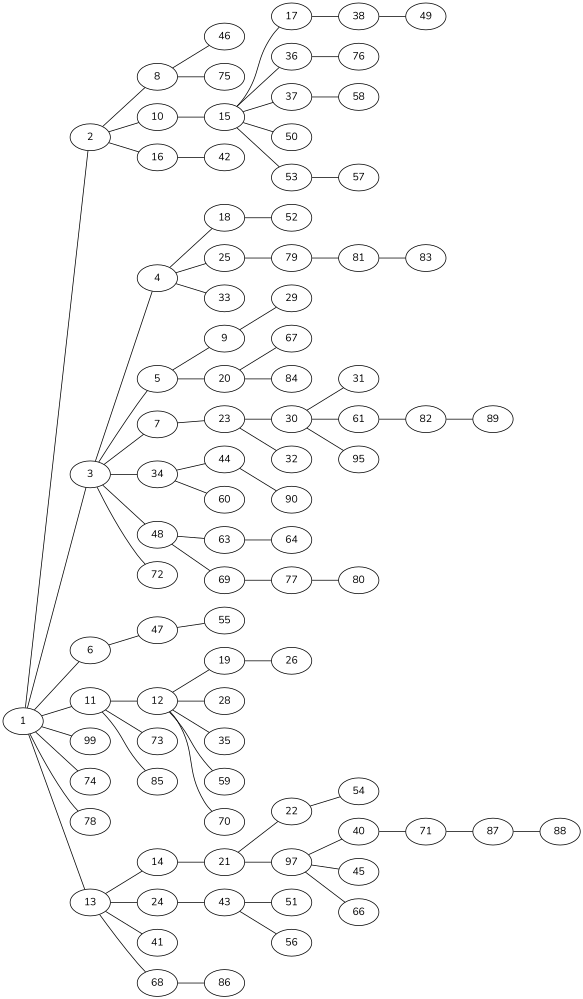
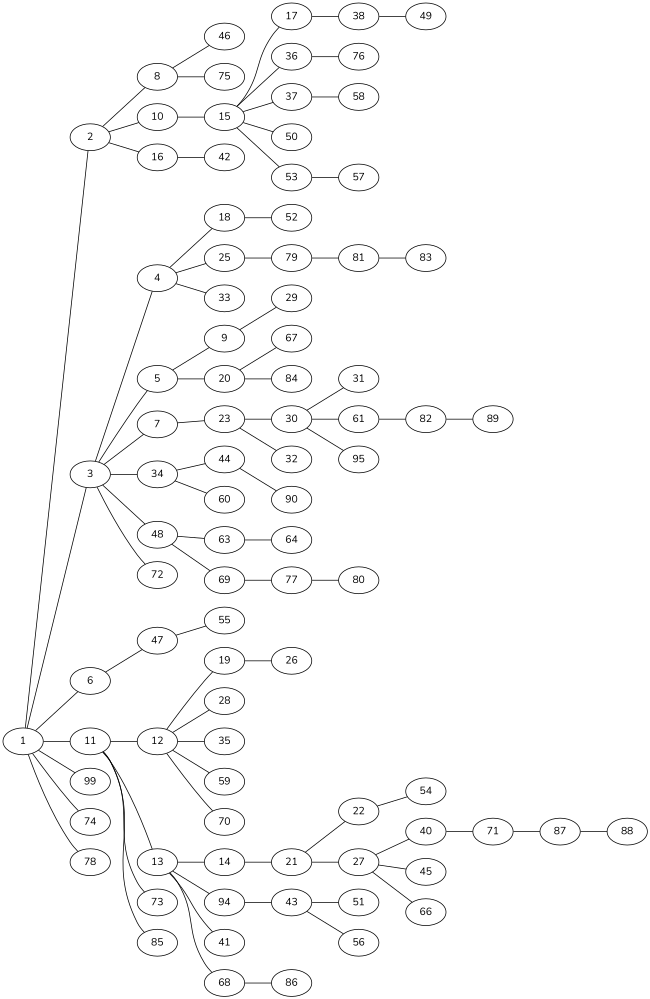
edge "1" -- "13": now "11" -- "13"
node "97": label "97" -> "27"
node "24": label "24" -> "94"
